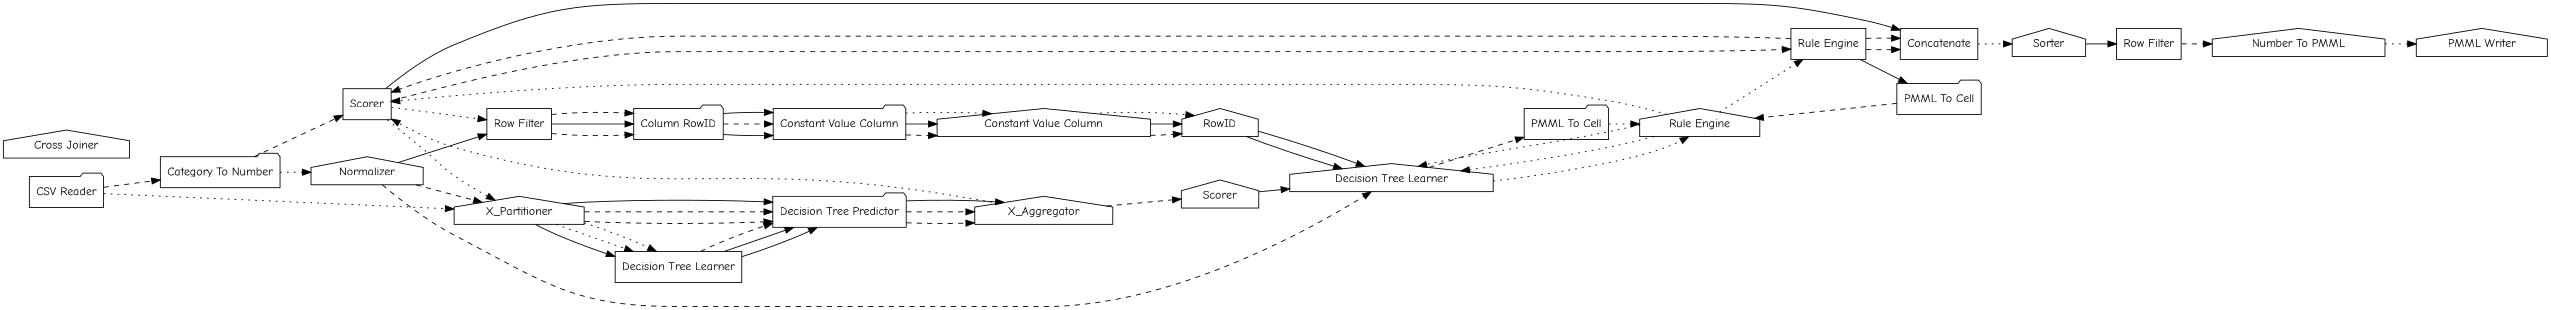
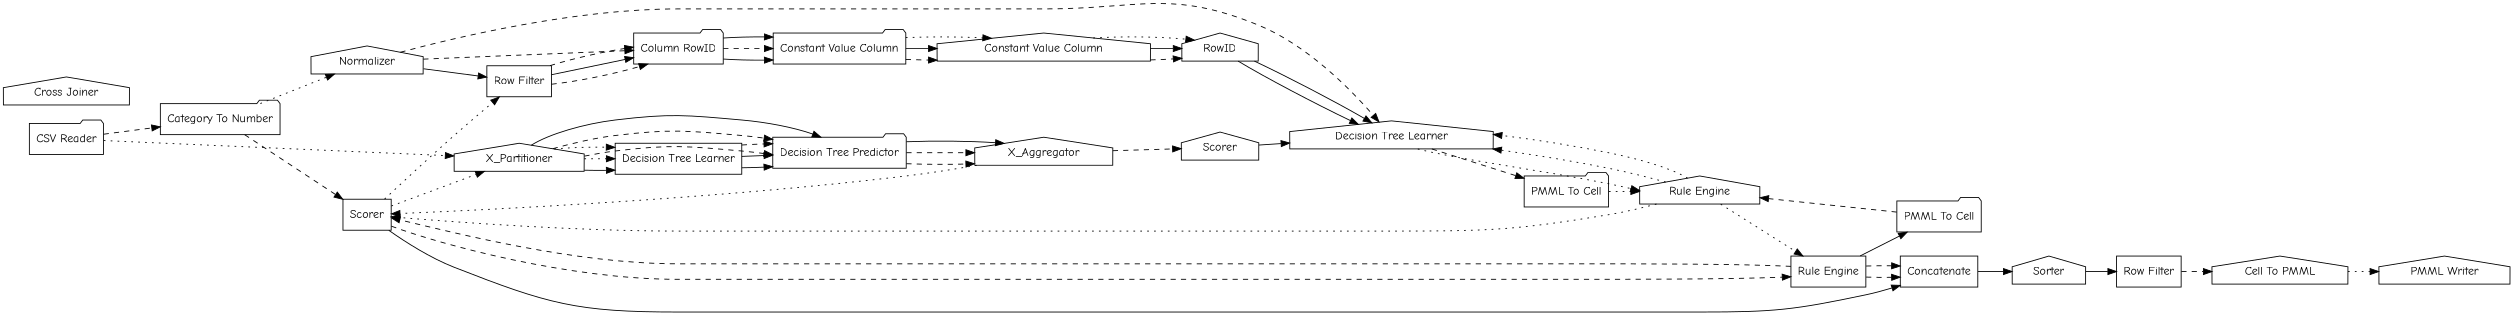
edge "Concatenate" -> "Sorter": style dotted -> solid
node "Number To PMML": label "Number To PMML" -> "Cell To PMML"
edge "Normalizer" -> "X_Partitioner": now "Normalizer" -> "Column RowID"
